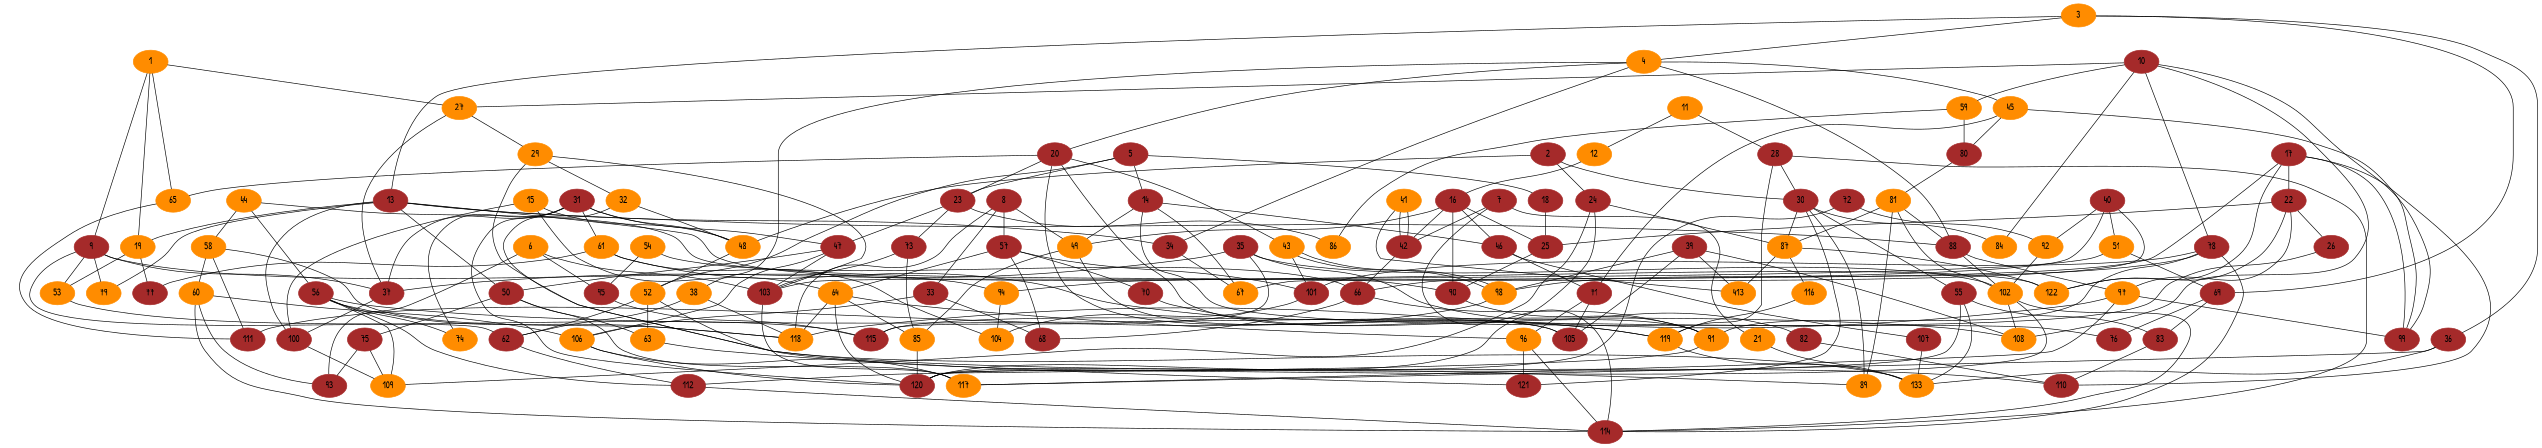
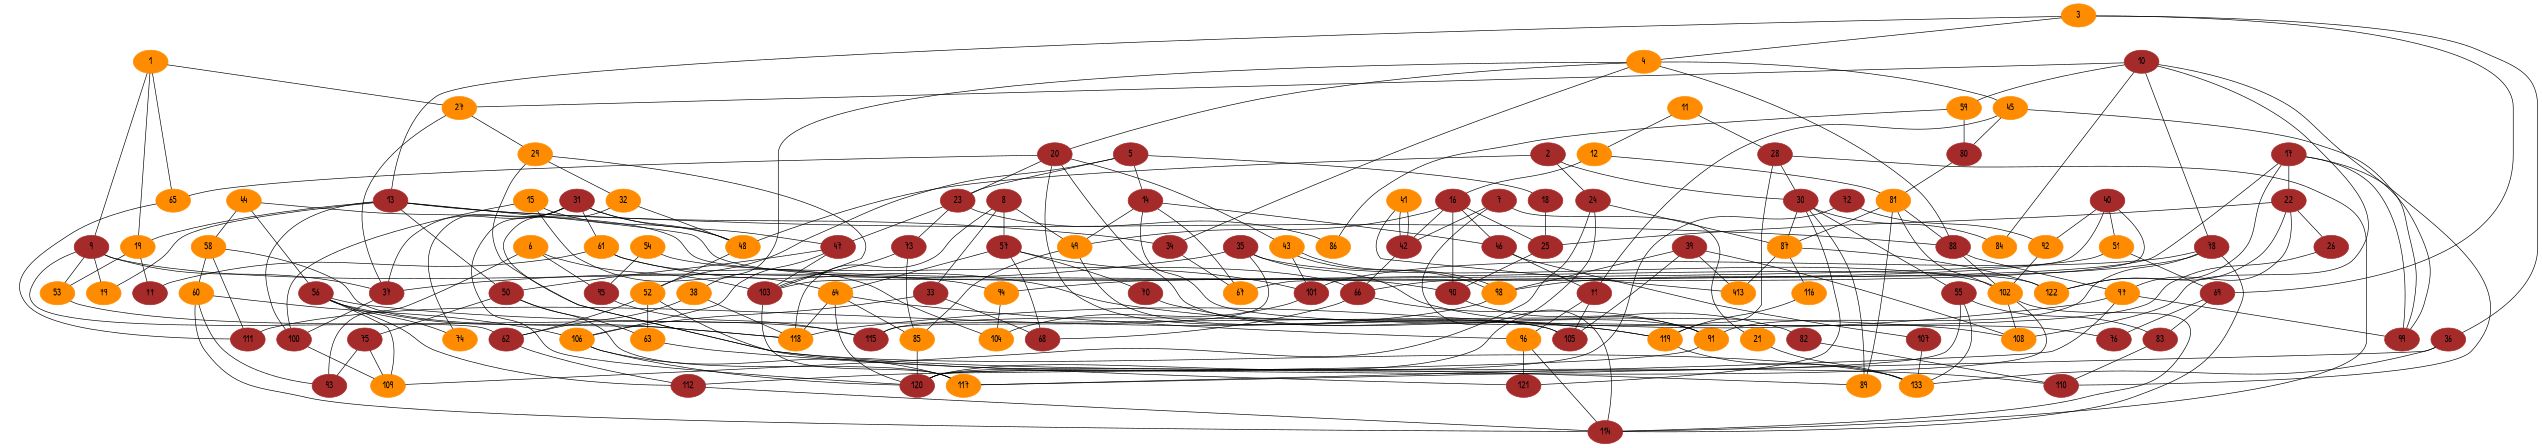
edge "12" -- "81": added
